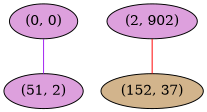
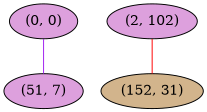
node "(2, 902)": label "(2, 902)" -> "(2, 102)"
node "(51, 2)": label "(51, 2)" -> "(51, 7)"
node "(152, 37)": label "(152, 37)" -> "(152, 31)"
